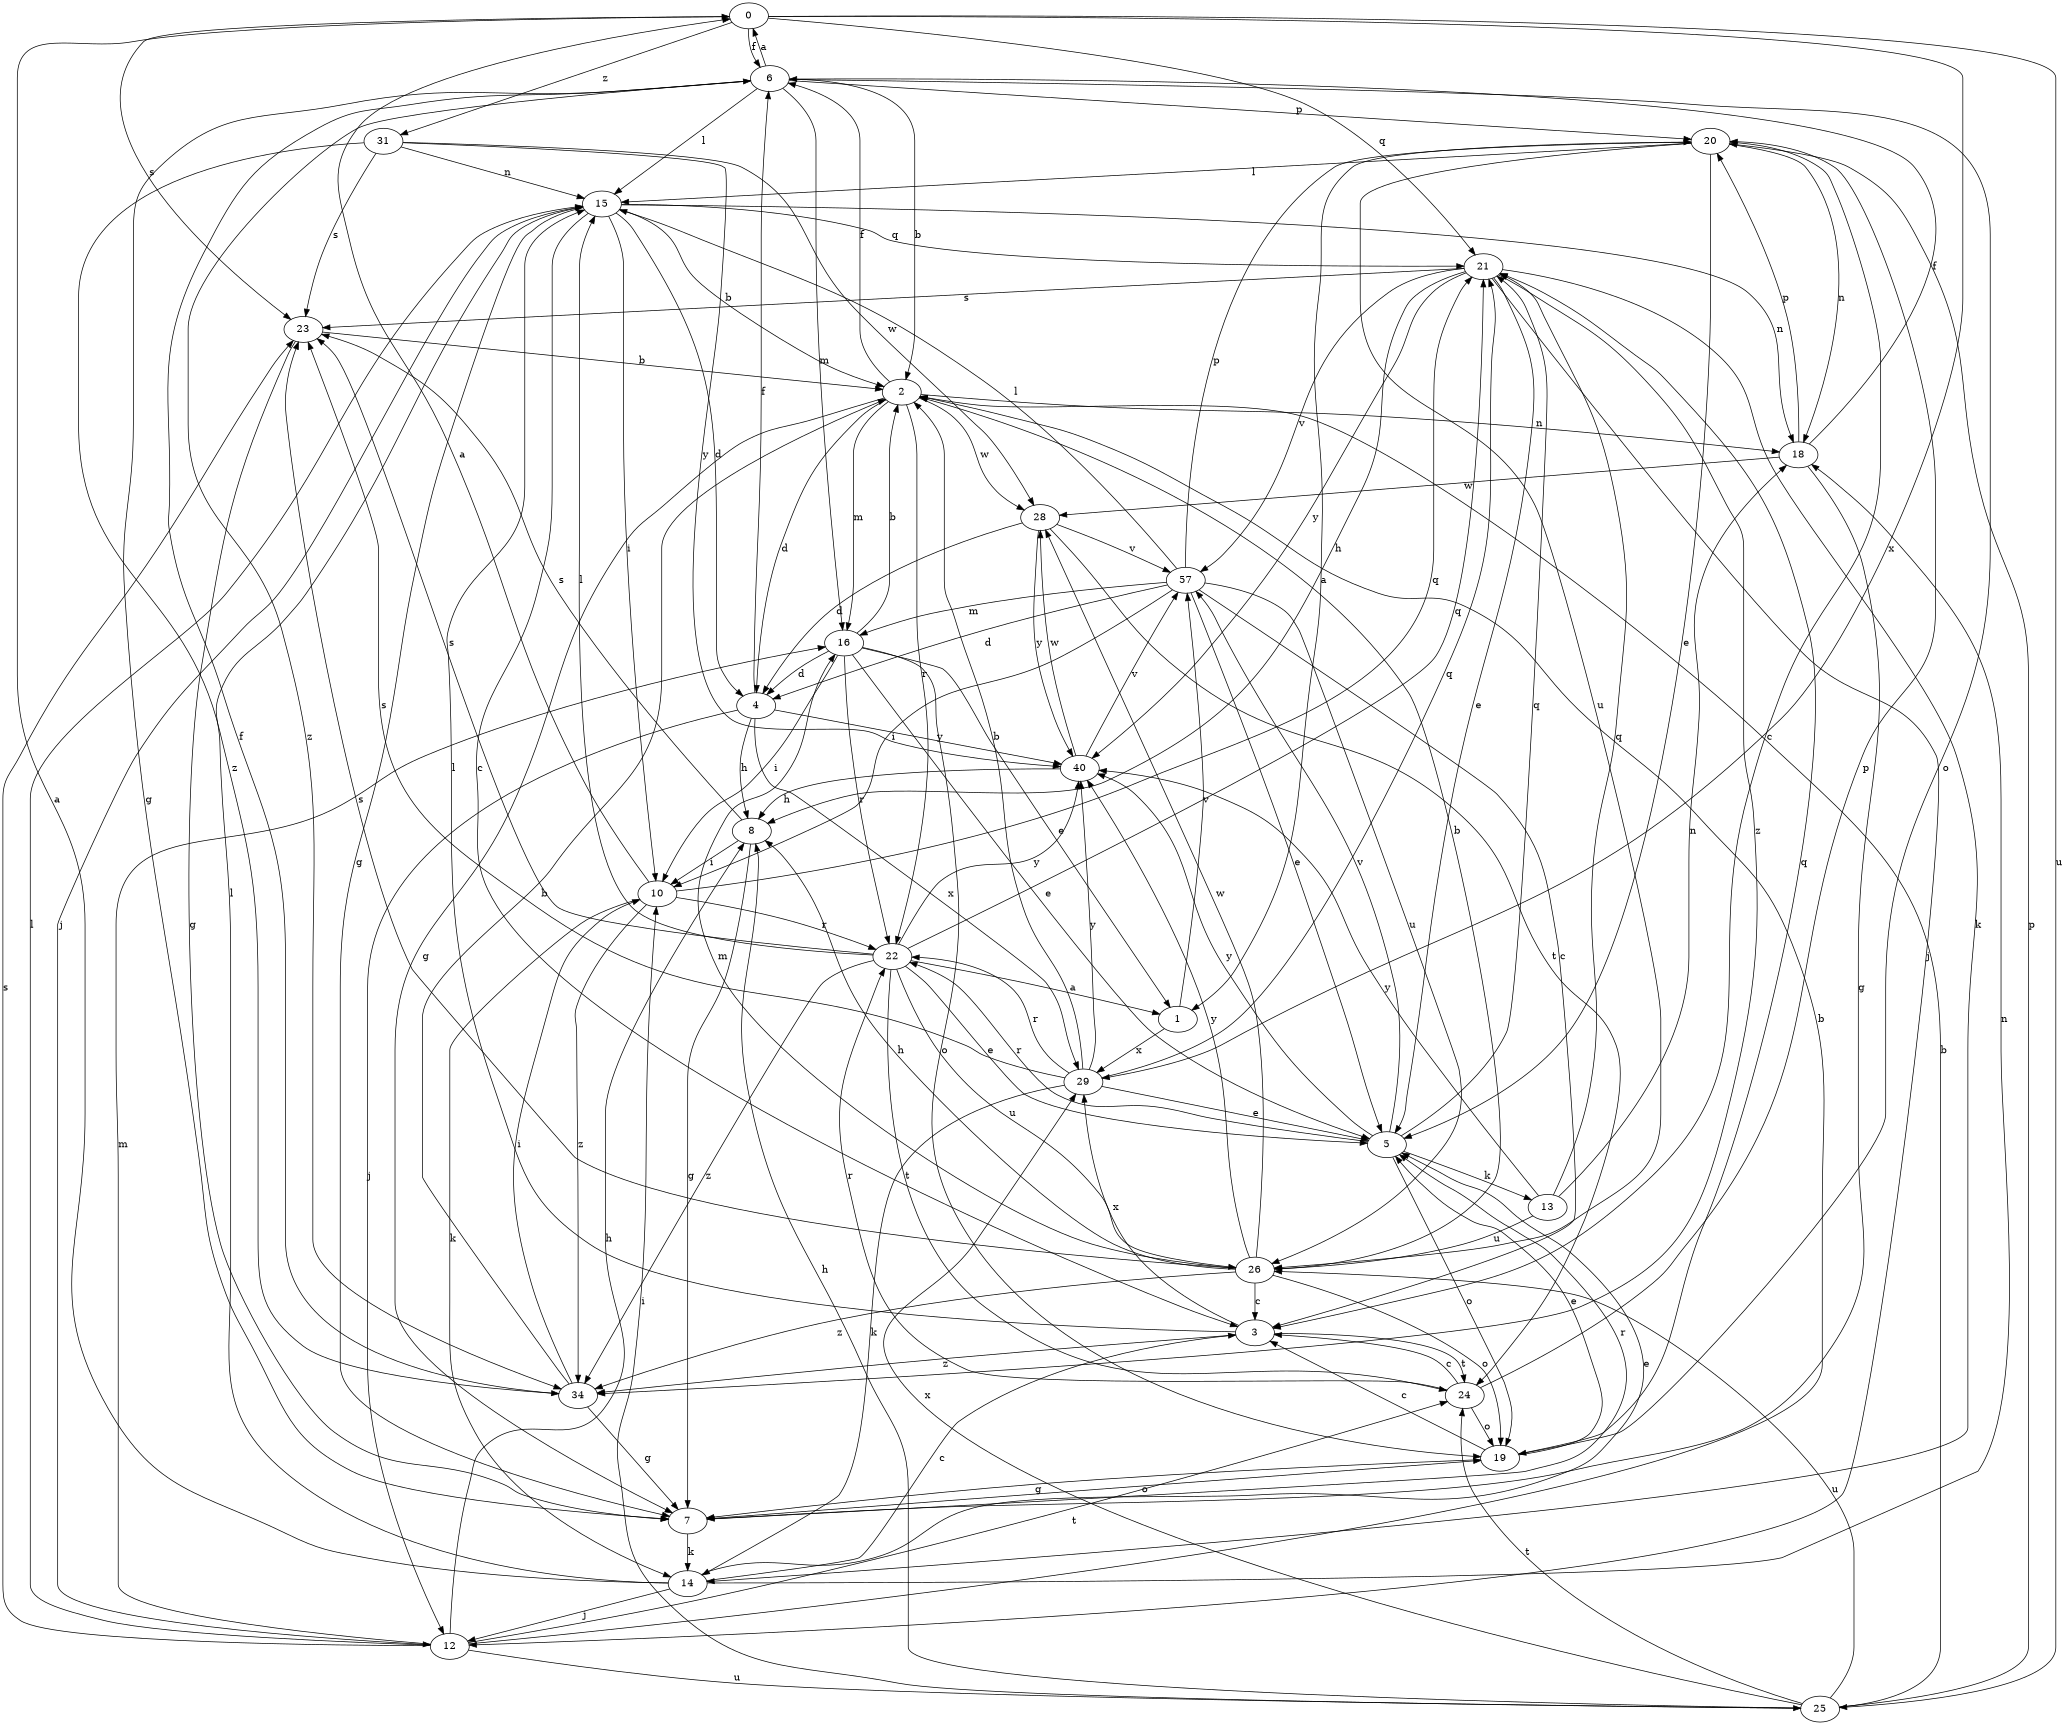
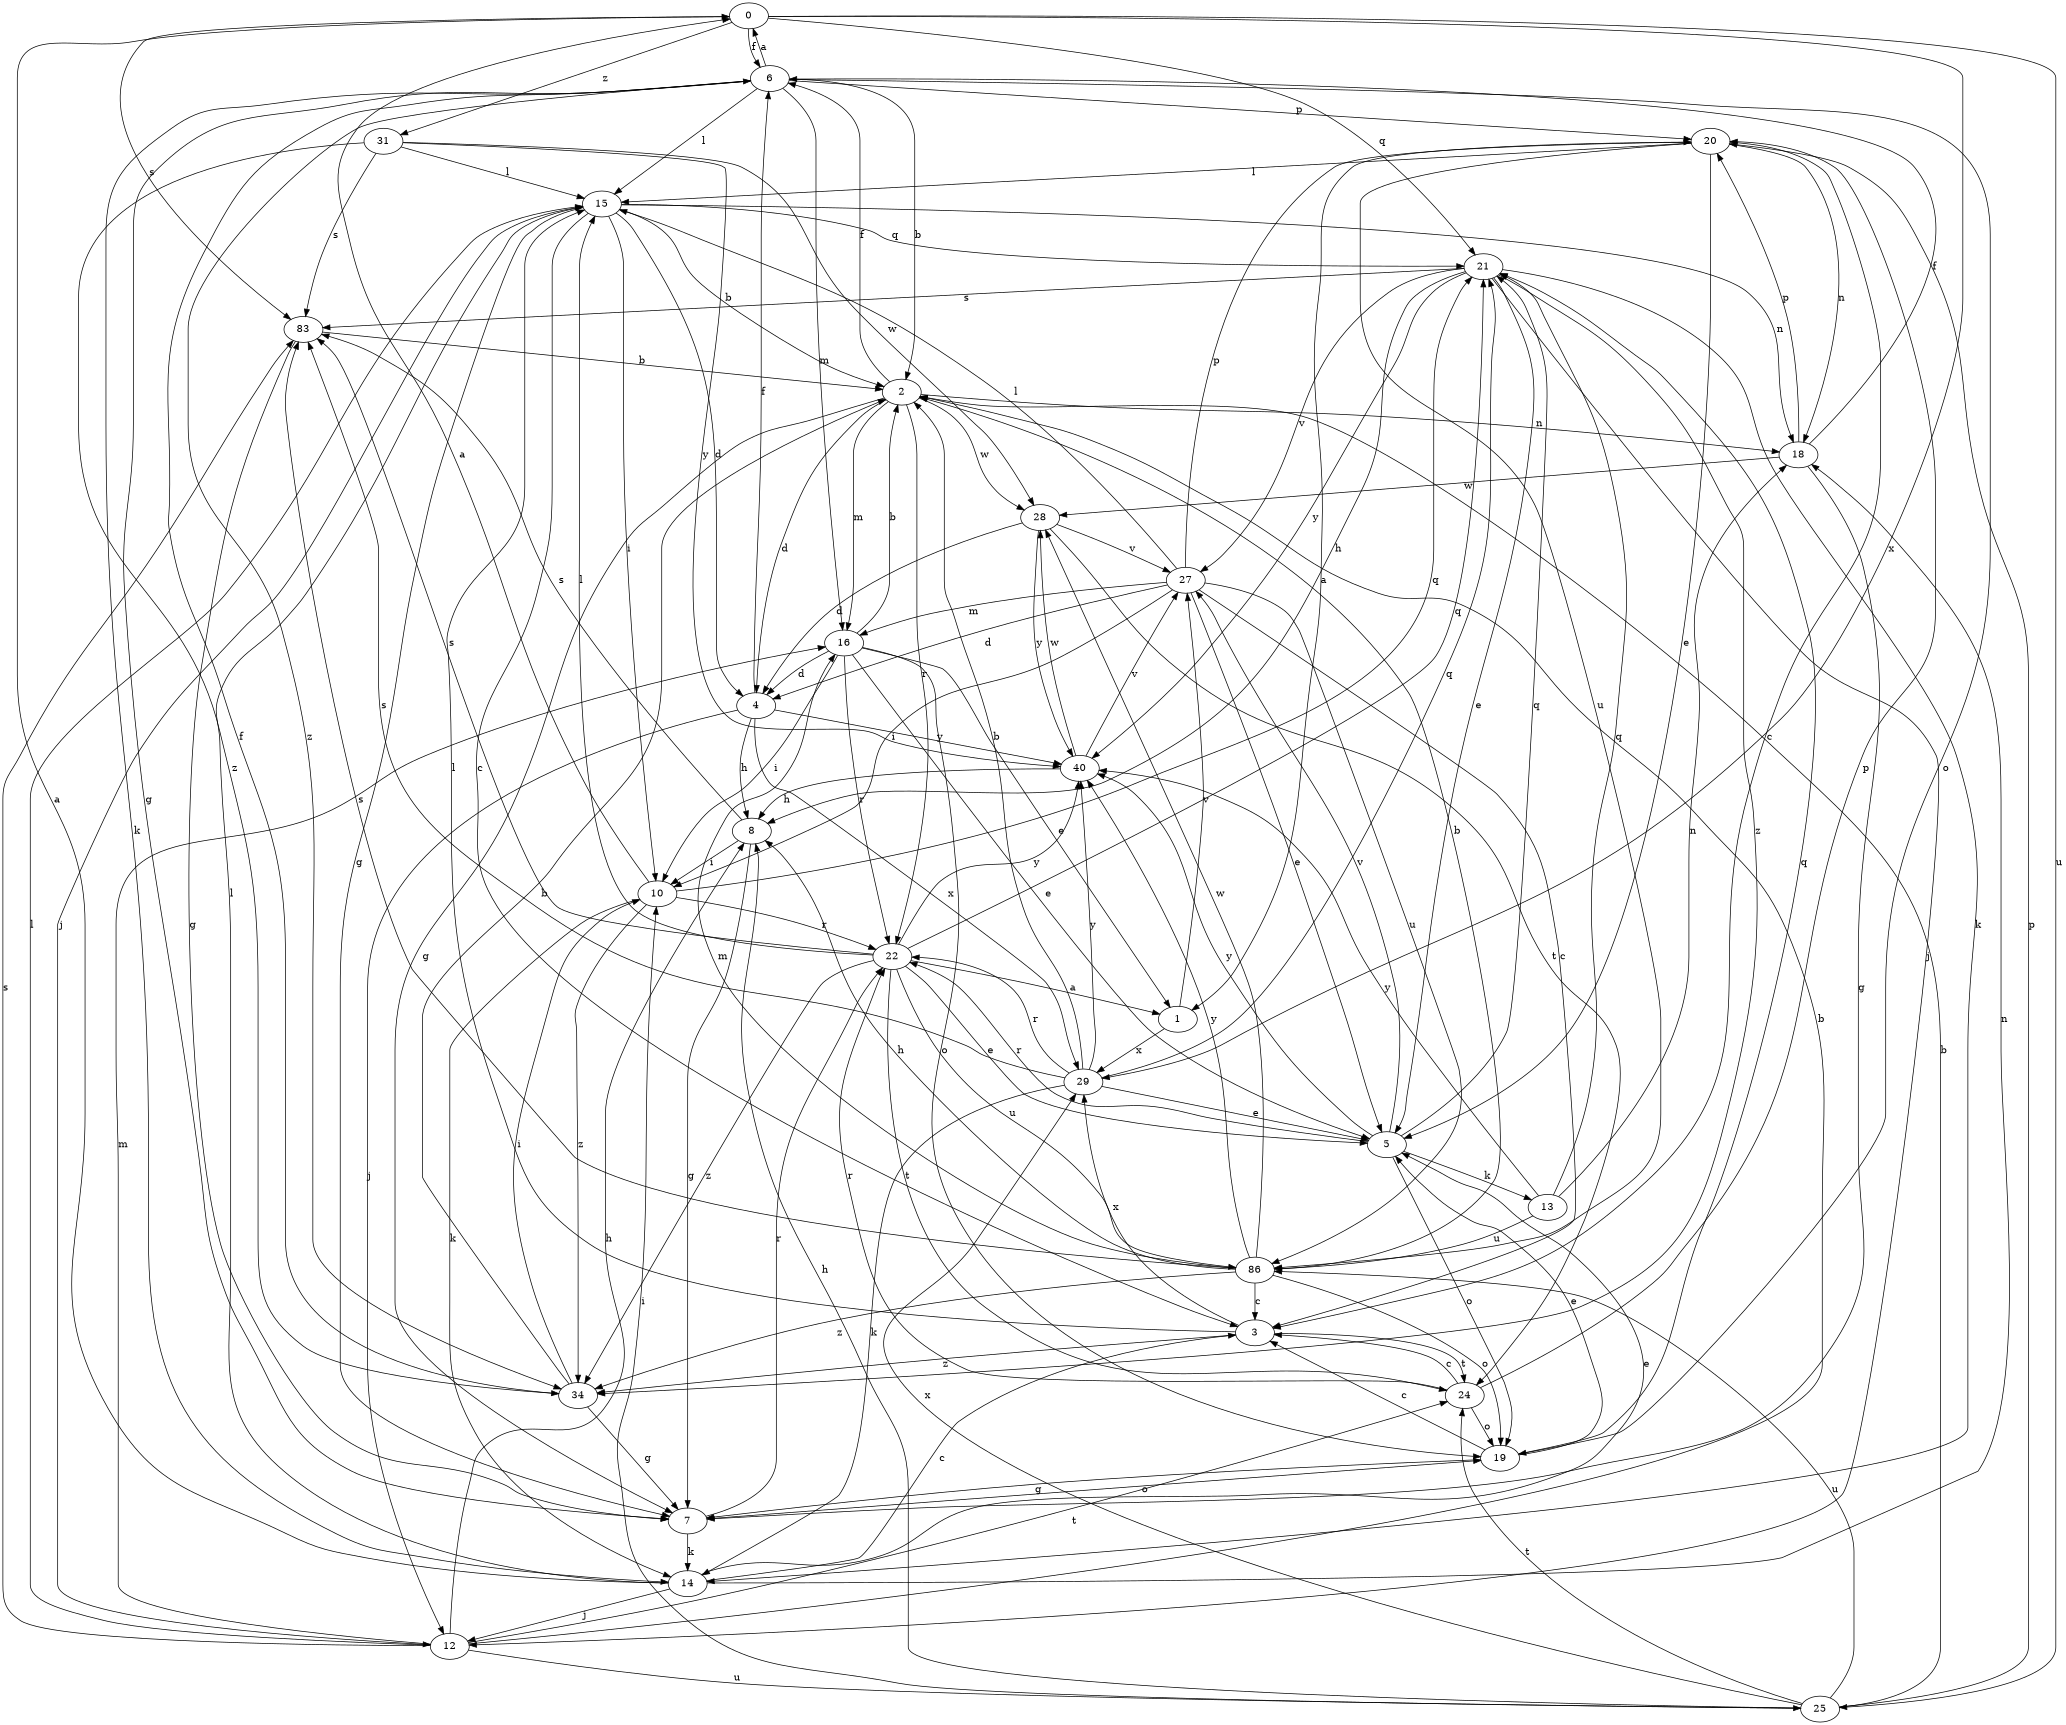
edge "31" -> "15": label "n" -> "l"
node "23": label "23" -> "83"
node "57": label "57" -> "27"
edge "6" -> "14": added, label "k"
node "26": label "26" -> "86"
edge "7" -> "5": now "7" -> "22"
